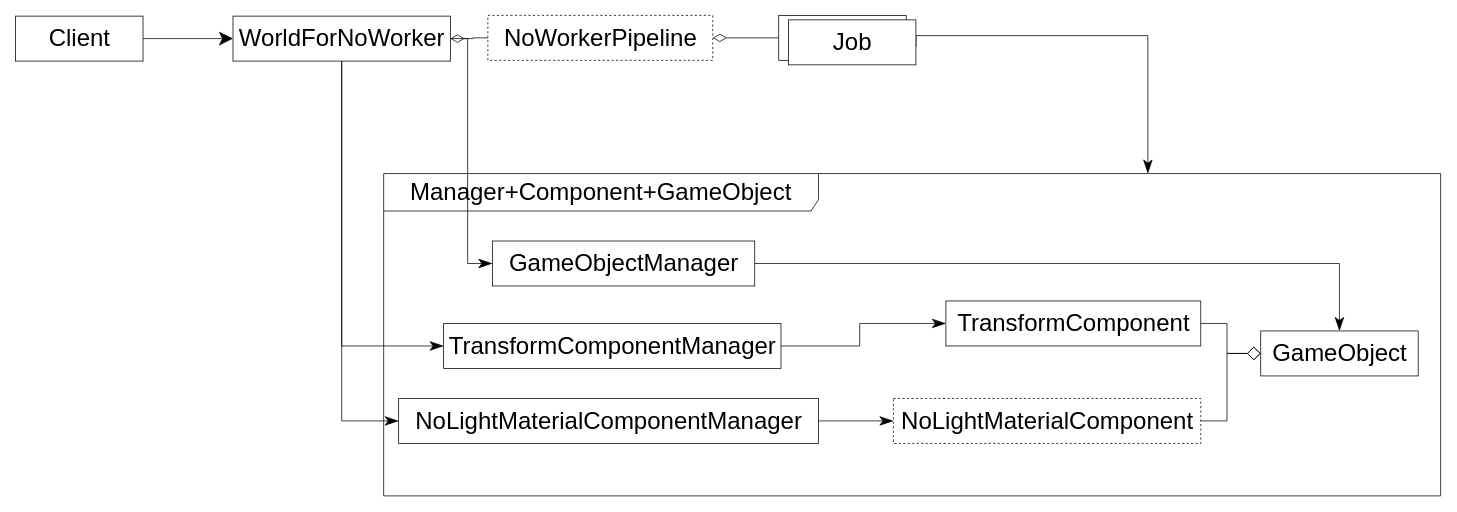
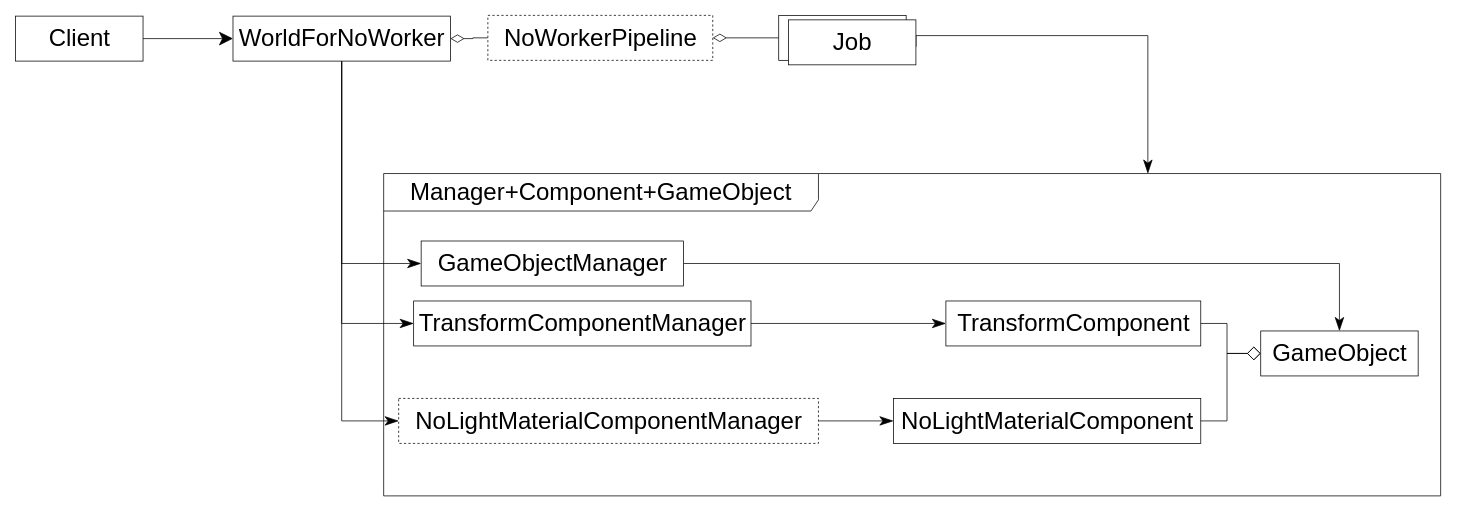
node "GameObjectManager": moved (624, 264) -> (552, 264)
node "TransformComponentManager": moved (612, 346) -> (582, 324)
node "NoLightMaterialComponentManager": style solid -> dashed
node "NoLightMaterialComponent": style dashed -> solid
